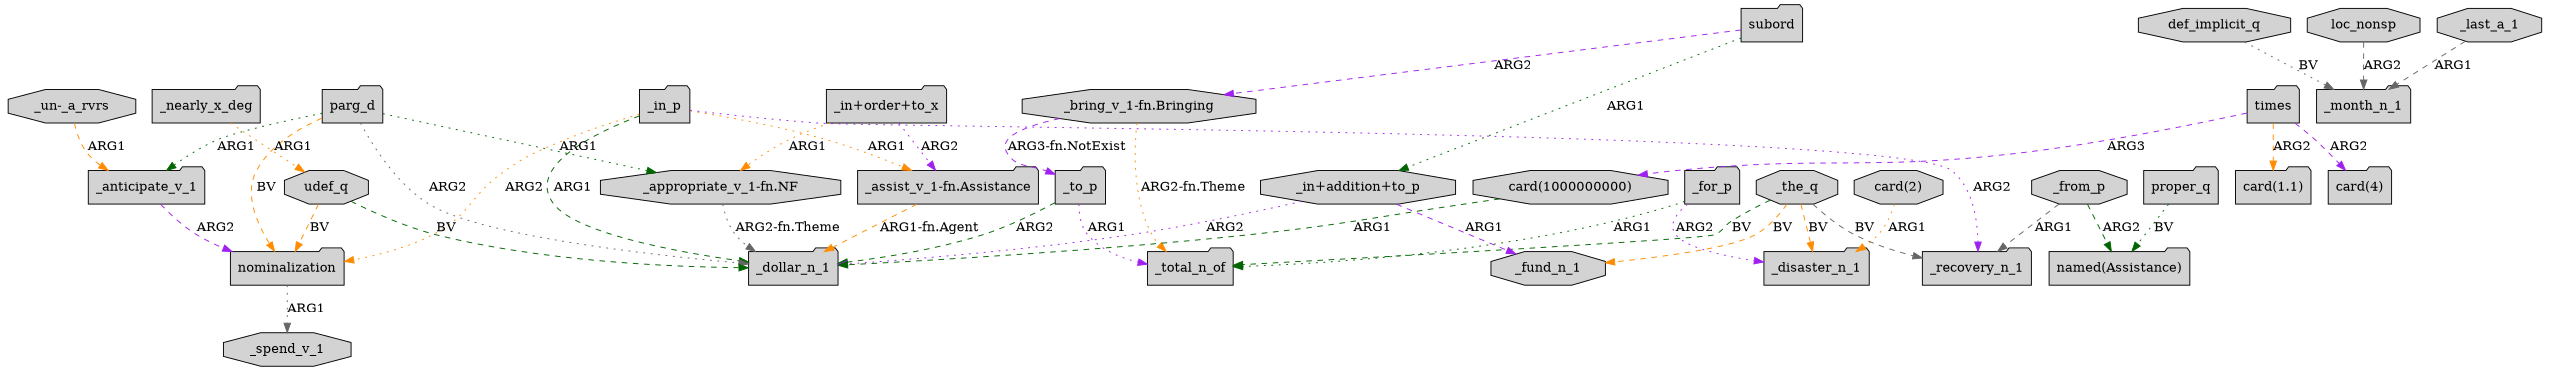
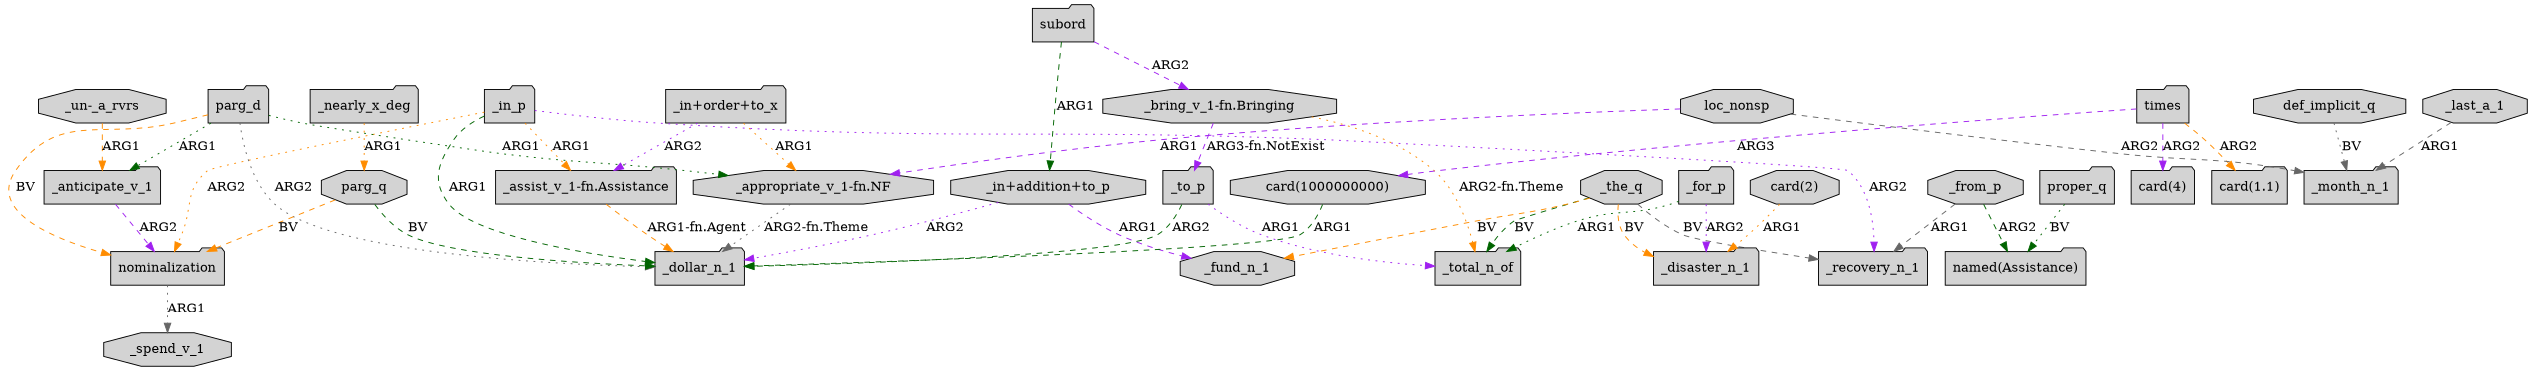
edge "subord" -> "_in+addition+to_p": style dotted -> dashed
edge "loc_nonsp" -> "_appropriate_v_1-fn.NF": added, label "ARG1"
node "udef_q": label "udef_q" -> "parg_q"
